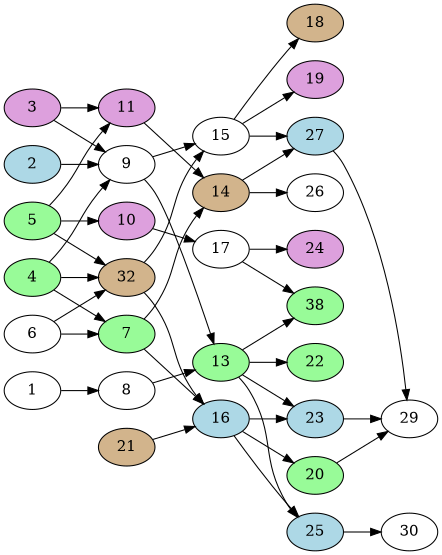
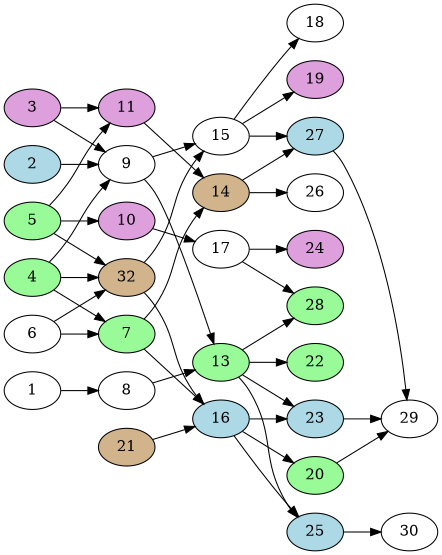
node "18": fillcolor tan -> white
node "38": label "38" -> "28"
